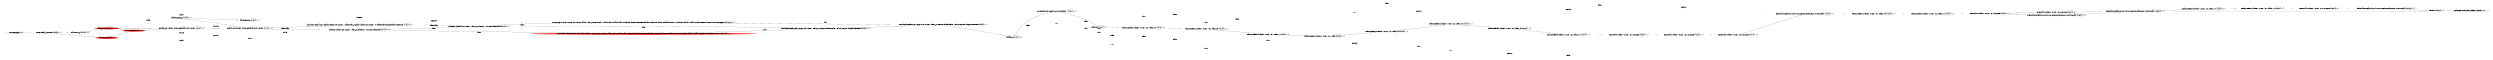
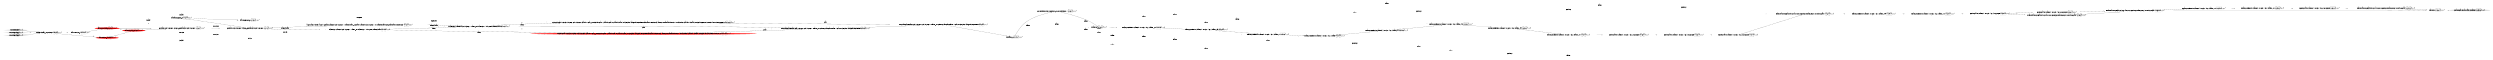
node "testCountEvictorEvictAfter['0', '0', '1']": added
node "testCountTriggerWithApply['0', '1', '0']": added
